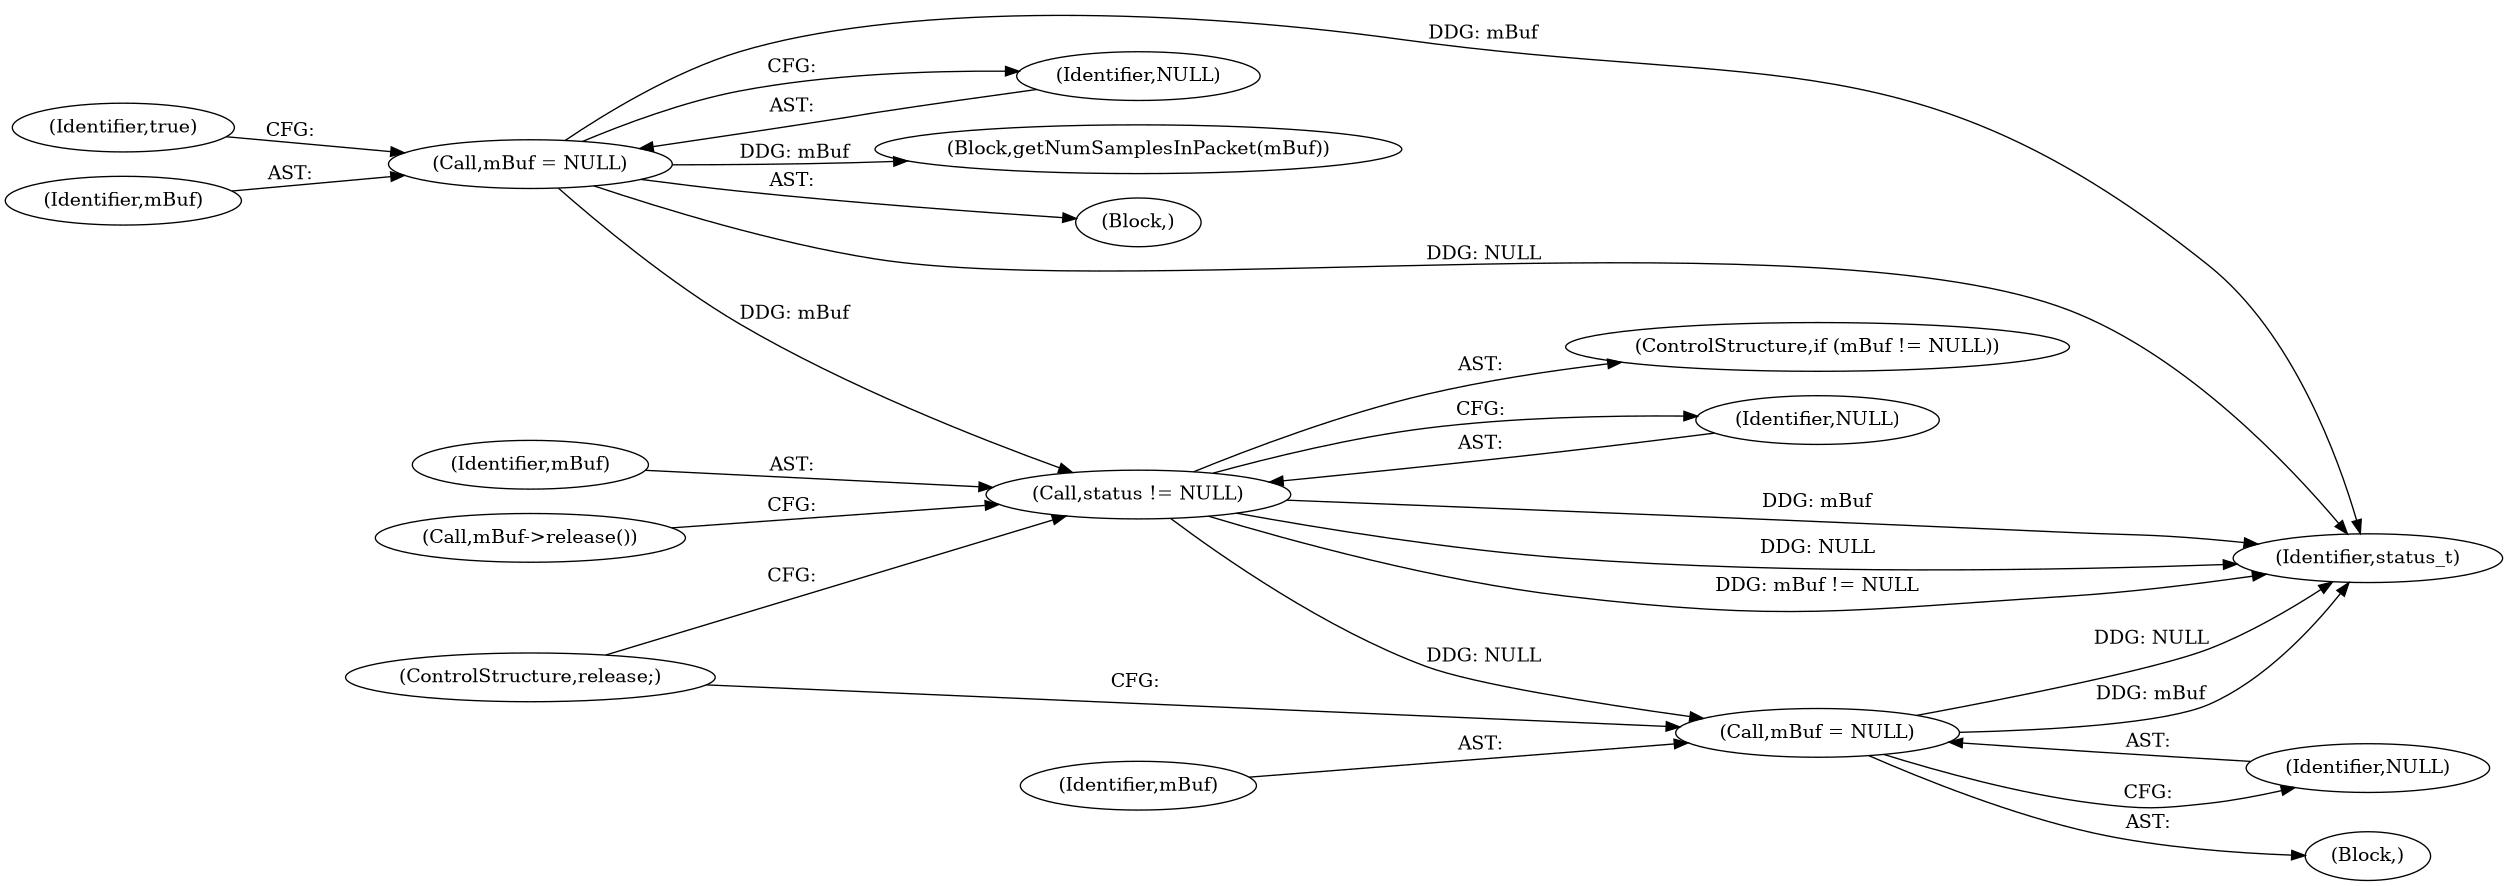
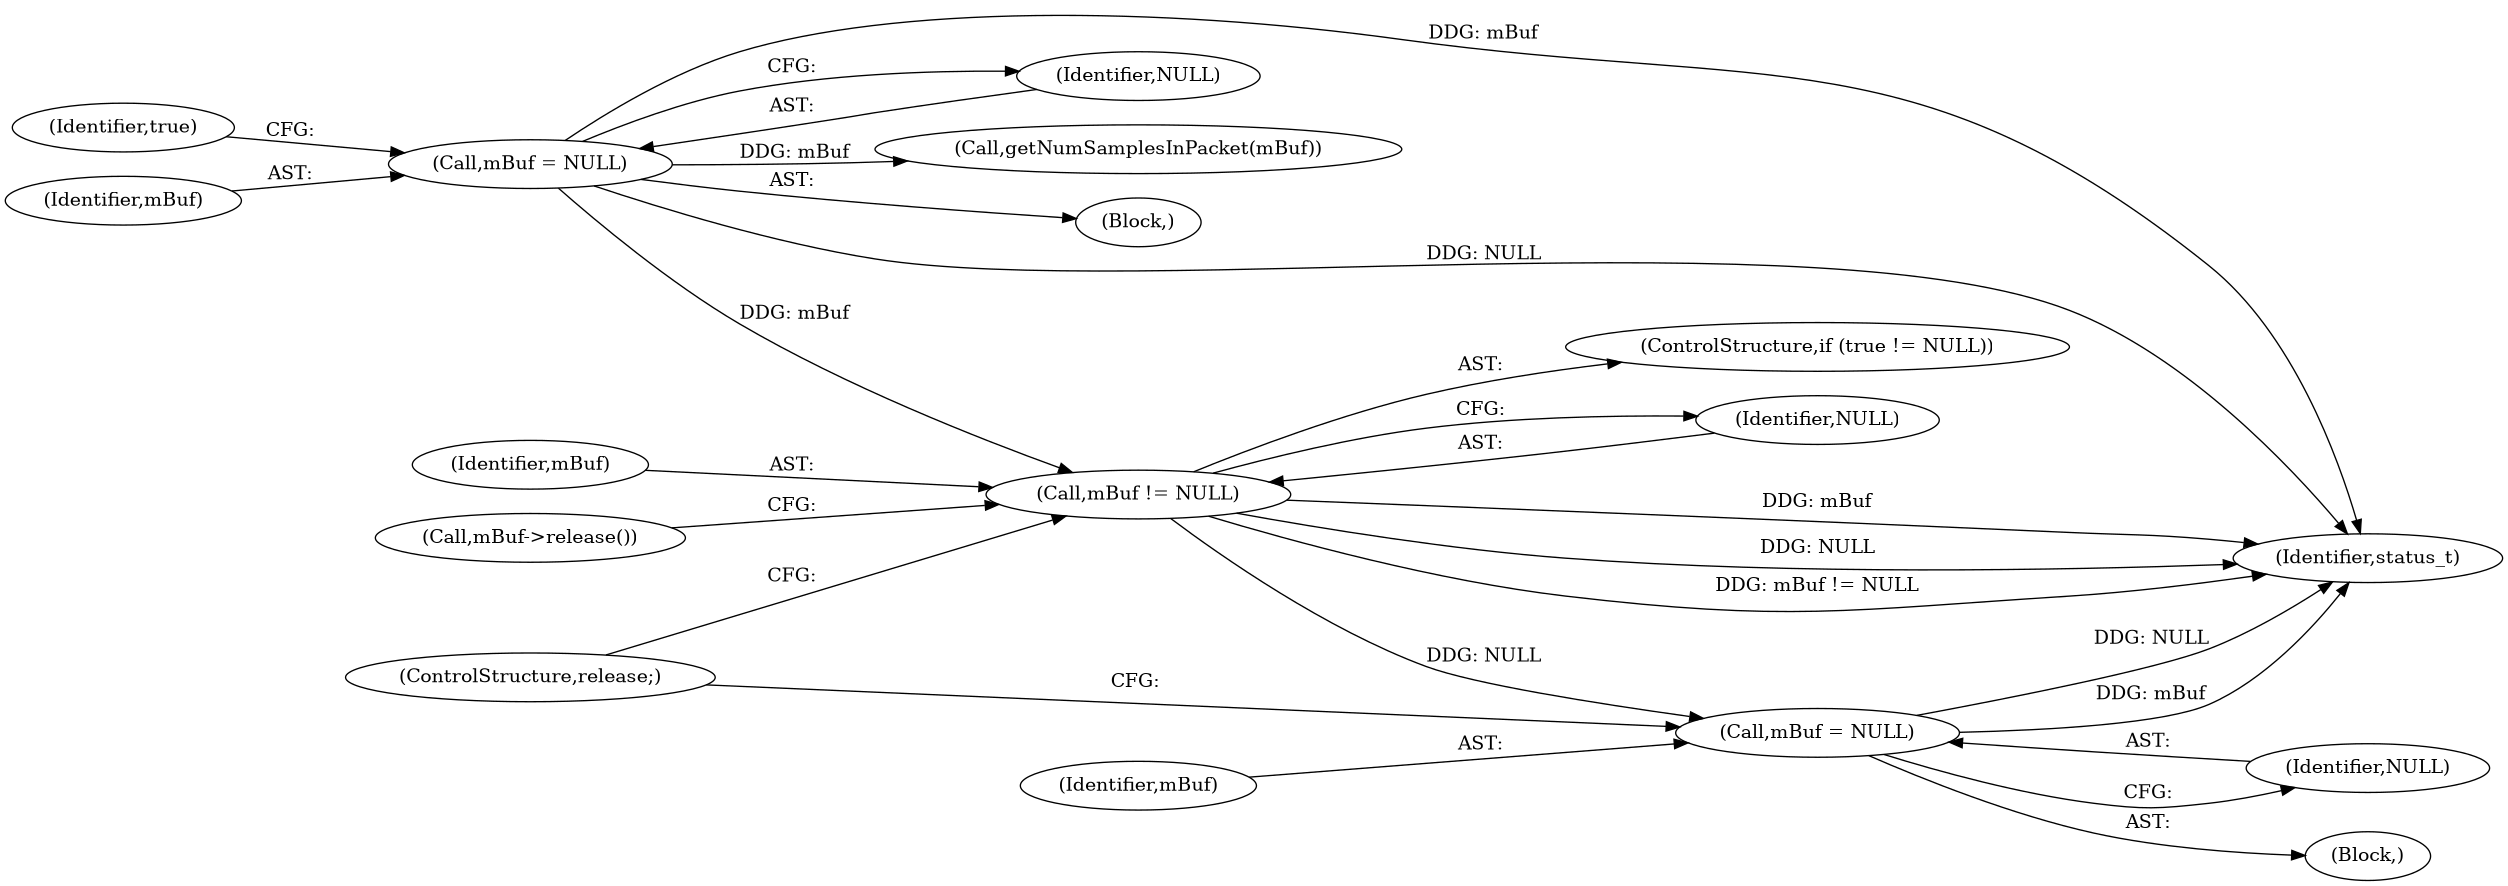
node "(Block,getNumSamplesInPacket(mBuf))": label "(Block,getNumSamplesInPacket(mBuf))" -> "(Call,getNumSamplesInPacket(mBuf))"
node "(ControlStructure,if (mBuf != NULL))": label "(ControlStructure,if (mBuf != NULL))" -> "(ControlStructure,if (true != NULL))"
node "(Call,status != NULL)": label "(Call,status != NULL)" -> "(Call,mBuf != NULL)"
